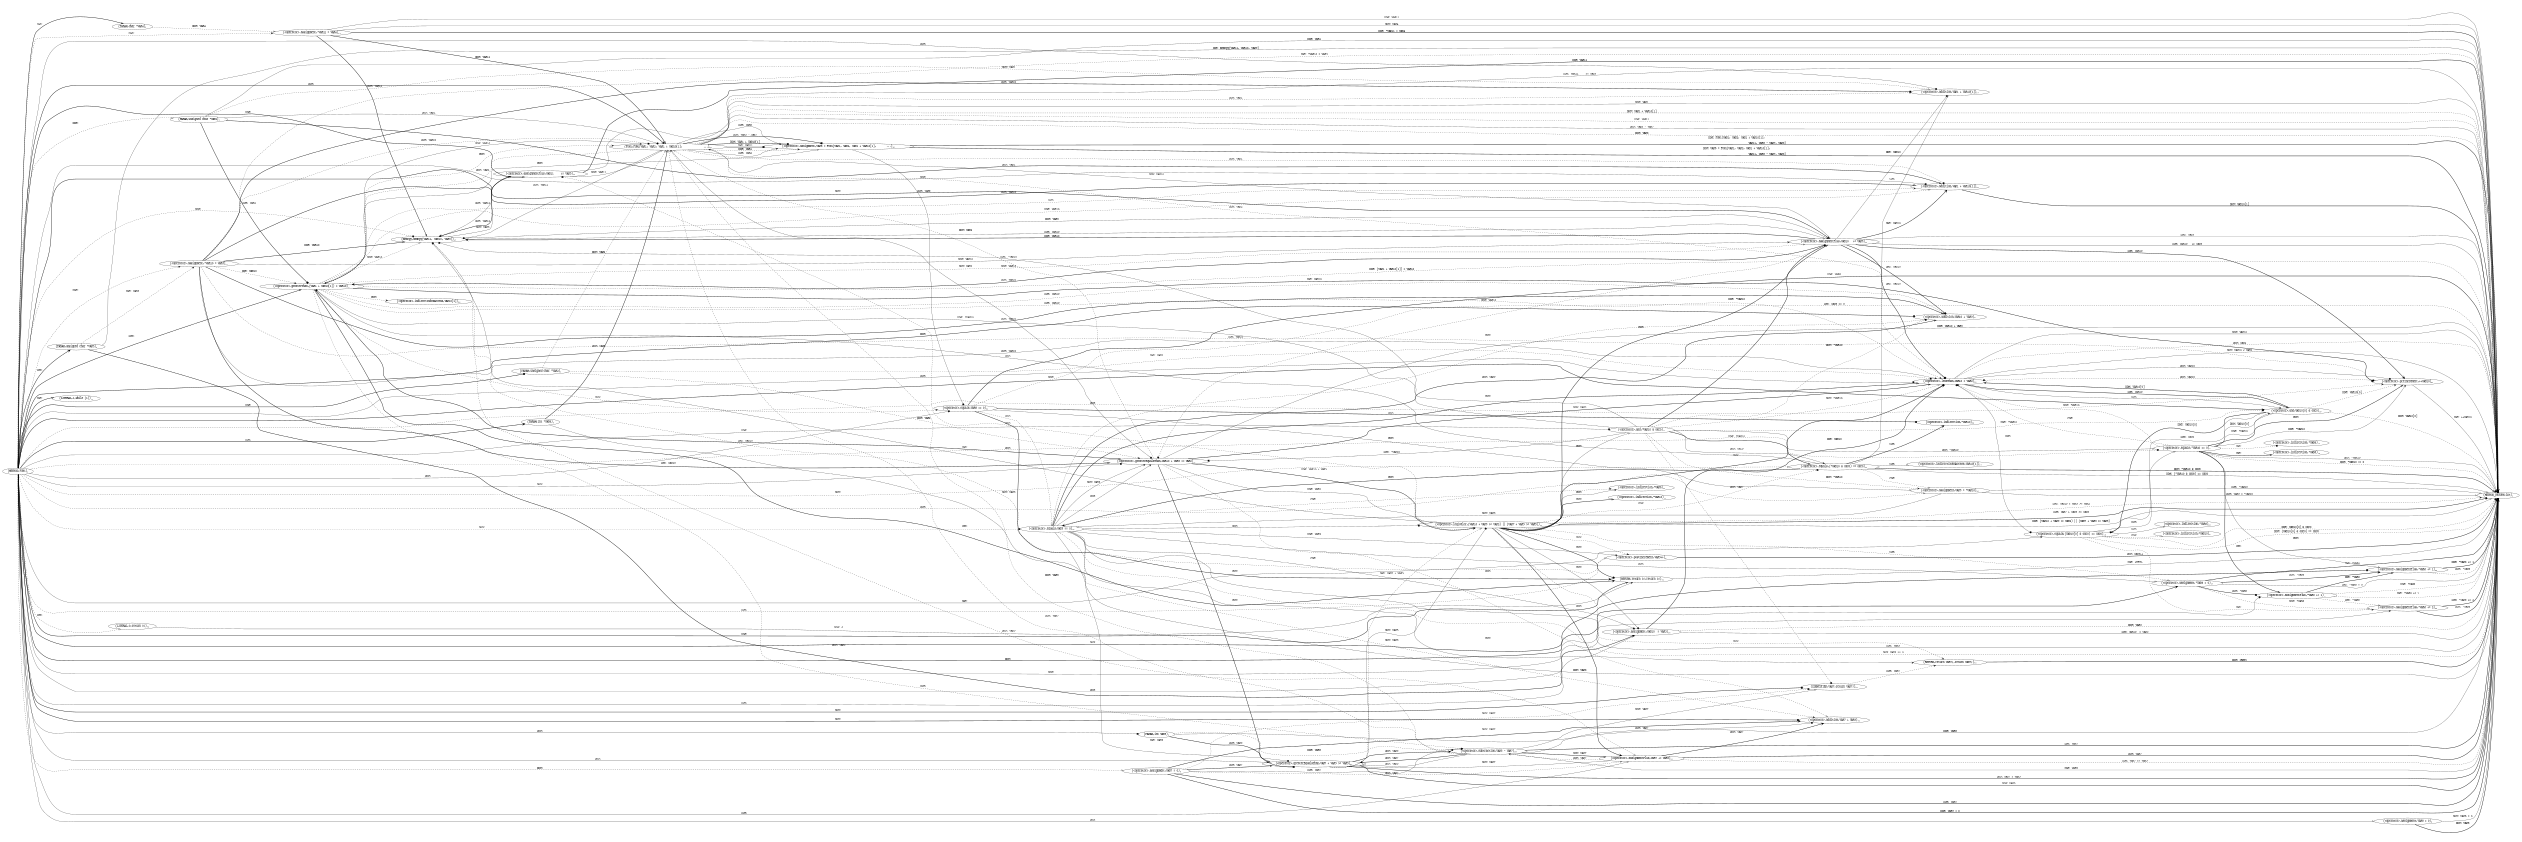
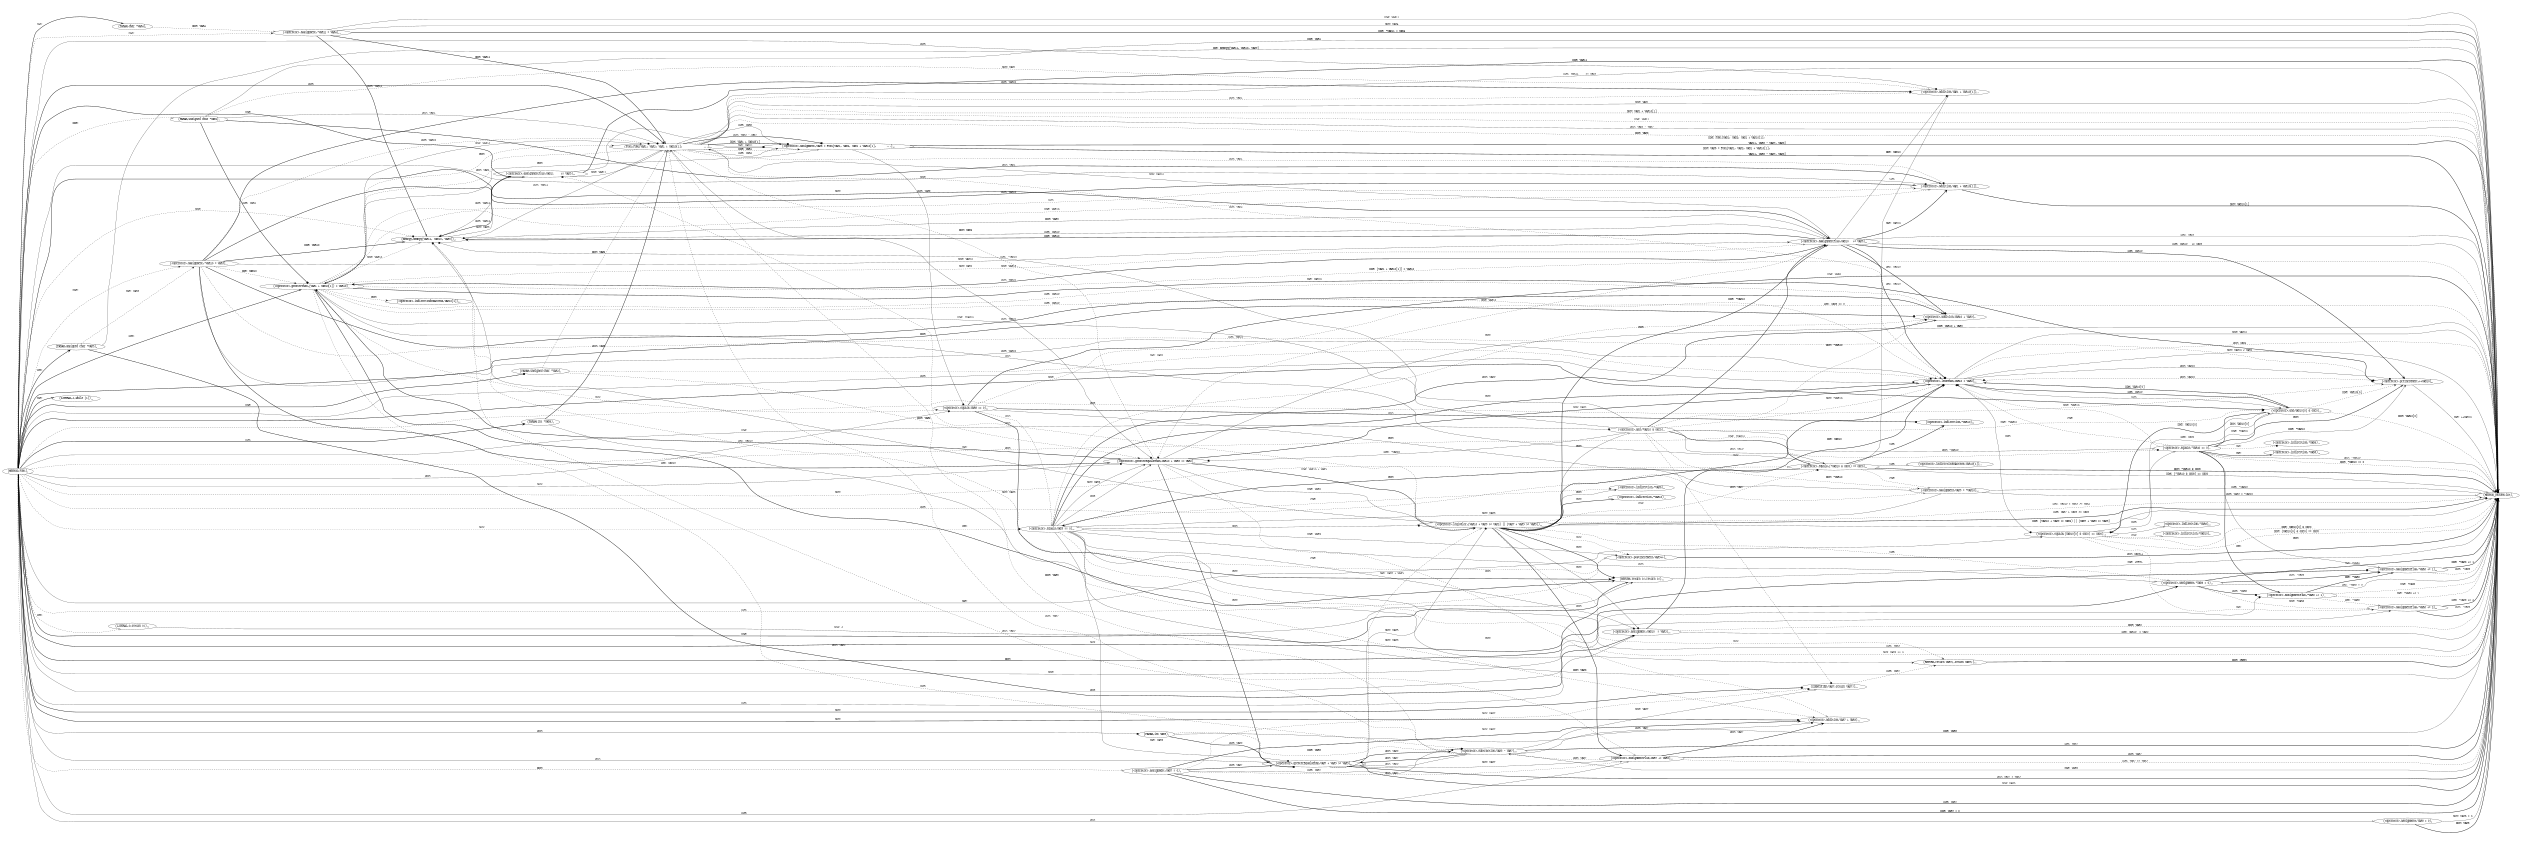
edge "(<operator>.assignment,*VAR10 = VAR3)" -> "(METHOD_RETURN,int)": removed, label "DDG: *VAR10 = VAR3"
edge "(<operator>.subtraction,VAR5 - VAR7)" -> "(<operator>.assignmentPlus,VAR7 += VAR9)": removed, label "DDG: VAR7"
